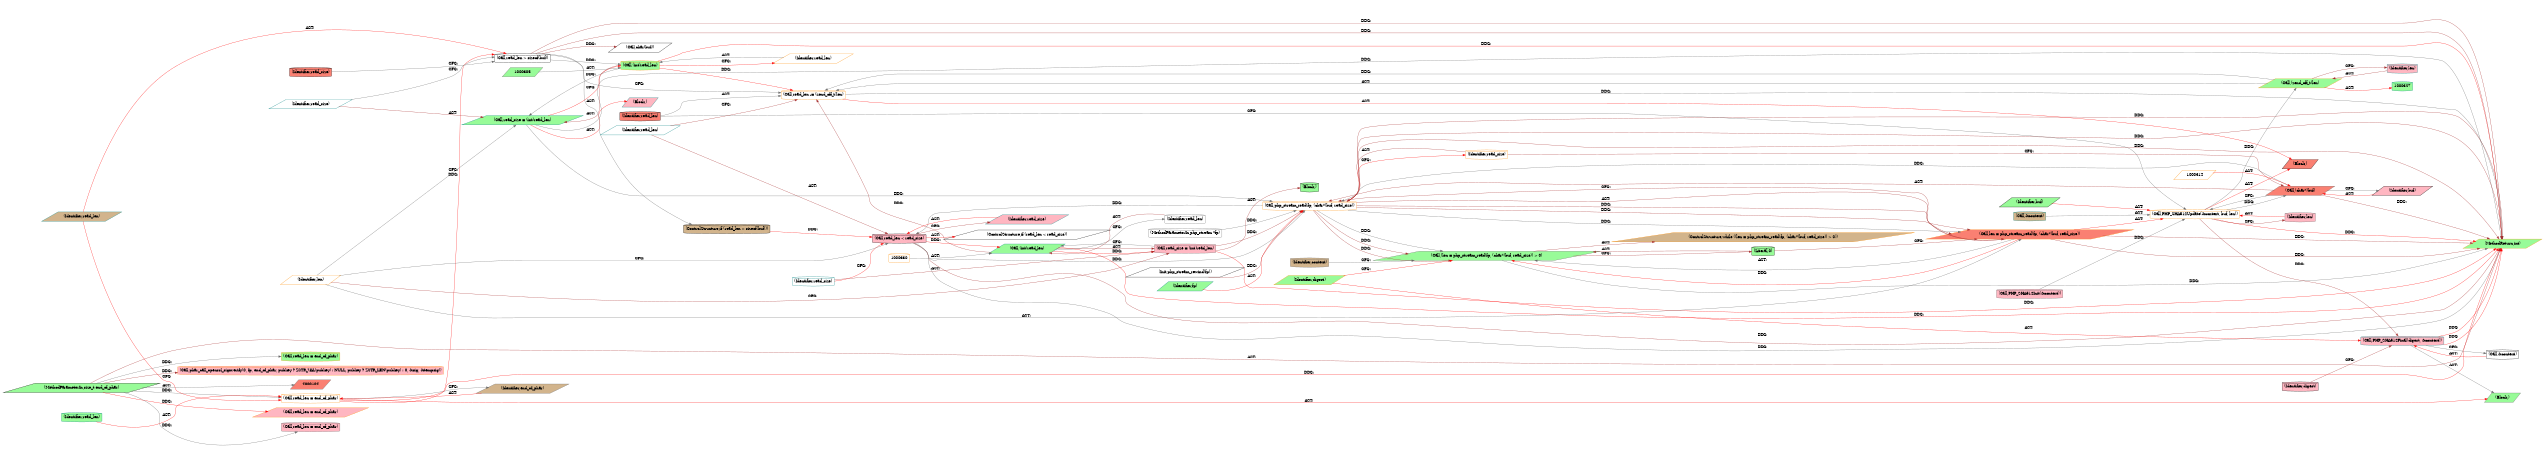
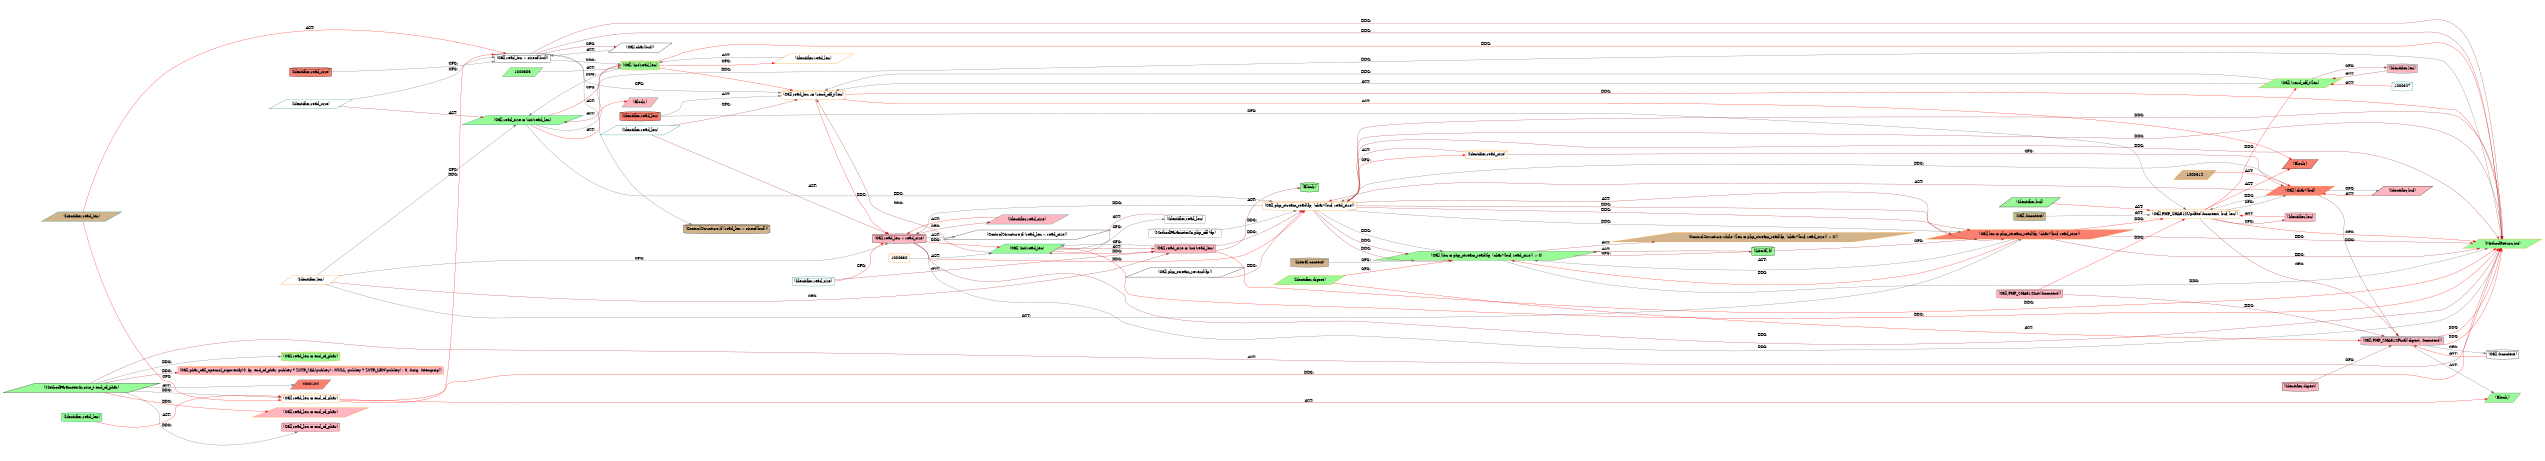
edge "(Call,read_len > sizeof(buf))" -> "(Call,char(buf))": label "DDG: " -> "CFG: "
edge "(Call,char(buf))" -> "(Call,read_len > sizeof(buf))": added, label "AST:"
node "1000327": fillcolor palegreen -> white
edge "(Call,(zend_off_t)len)" -> "1000327": reversed
edge "(Call,read_len -= (zend_off_t)len)" -> "(MethodReturn,int)": color gray40 -> red
edge "(Call,PHP_SHA512Update(&context, buf, len))" -> "(Call,(zend_off_t)len)": color gray40 -> red
node "1000314": fillcolor white -> tan
edge "(Call,len = php_stream_read(fp, (char*)buf, read_size))" -> "(Call,php_stream_read(fp, (char*)buf, read_size))": removed, label "CFG:"
node "(Call,(char*)buf)": color gray40 -> darkorange
edge "(Call,(char*)buf)" -> "(Call,PHP_SHA512Update(&context, buf, len))": label "CFG: " -> "DDG: "
edge "(Call,PHP_SHA512Update(&context, buf, len))" -> "(Call,(char*)buf)": label "DDG: " -> "CFG: "
edge "(Call,(char*)buf)" -> "(MethodReturn,int)": now "(Call,(char*)buf)" -> "(Call,PHP_SHA512Final(digest, &context))"
edge "(Call,len = php_stream_read(fp, (char*)buf, read_size))" -> "(Call,PHP_SHA512Update(&context, buf, len))": label "AST: " -> "DDG: "
edge "(Call,PHP_SHA512Update(&context, buf, len))" -> "(MethodReturn,int)": label "DDG: " -> "CFG: "
node "(MethodParameterIn,php_stream *fp)": label "(MethodParameterIn,php_stream *fp)" -> "(MethodParameterIn,php_off *fp)"
edge "(ControlStructure,if (read_len > sizeof(buf)))" -> "(Call,read_len < read_size)": now "(Call,read_len -= (zend_off_t)len)" -> "(Call,read_len < read_size)"
edge "(Call,read_len < read_size)" -> "(ControlStructure,if (read_len < read_size))": color red -> gray40
edge "(Call,PHP_SHA512Init(&context))" -> "(Call,PHP_SHA512Update(&context, buf, len))": color gray40 -> red
edge "(Call,read_len < read_size)" -> "(Call,php_stream_read(fp, (char*)buf, read_size))": color gray40 -> red
node "(Identifier,context)": label "(Identifier,context)" -> "(Literal,context)"
edge "(Call,PHP_SHA512Update(&context, buf, len))" -> "(Call,PHP_SHA512Final(digest, &context))": label "DDG: " -> "CFG: "
node "(Init,php_stream_rewind(fp))": label "(Init,php_stream_rewind(fp))" -> "(Call,php_stream_rewind(fp))"
node "(Identifier,fp)": removed
edge "(Call,PHP_SHA512Init(&context))" -> "(Call,PHP_SHA512Final(digest, &context))": added, label "DDG:"
node "(Identifier,end_of_phar)": removed
